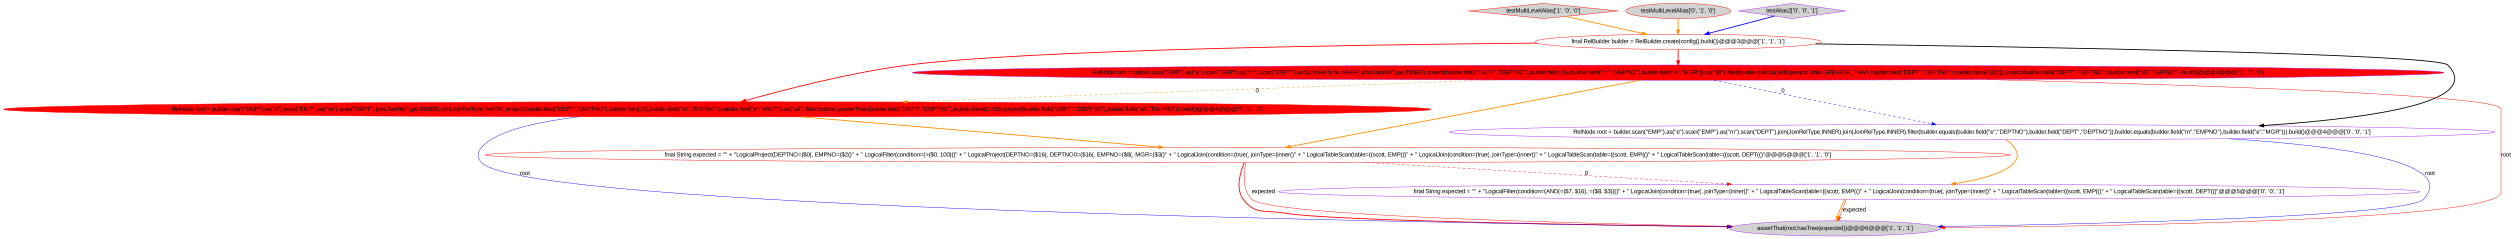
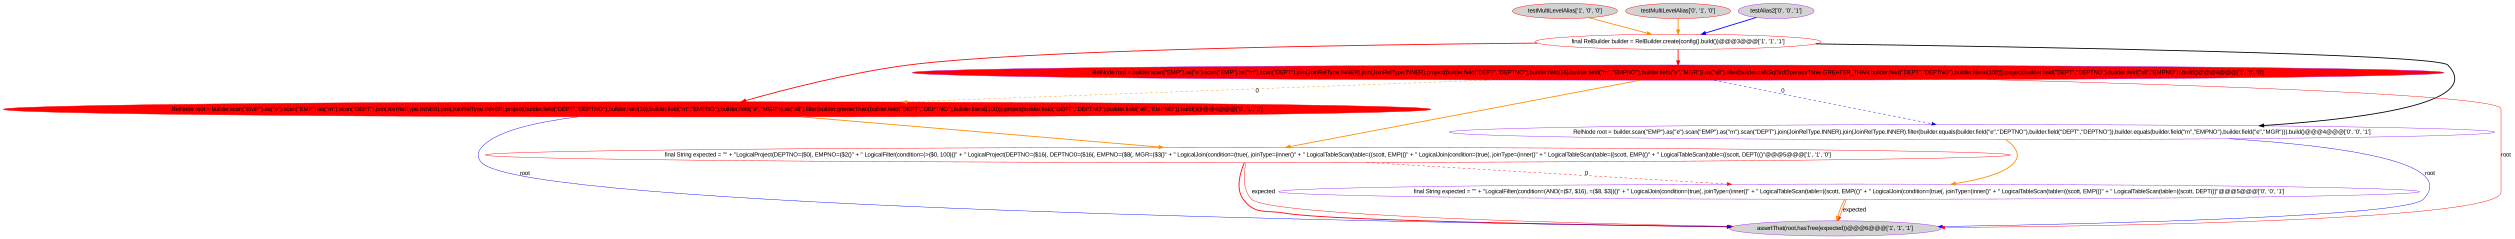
node "testMultiLevelAlias['1', '0', '0']": shape diamond -> ellipse
node "testAlias2['0', '0', '1']": shape diamond -> ellipse
